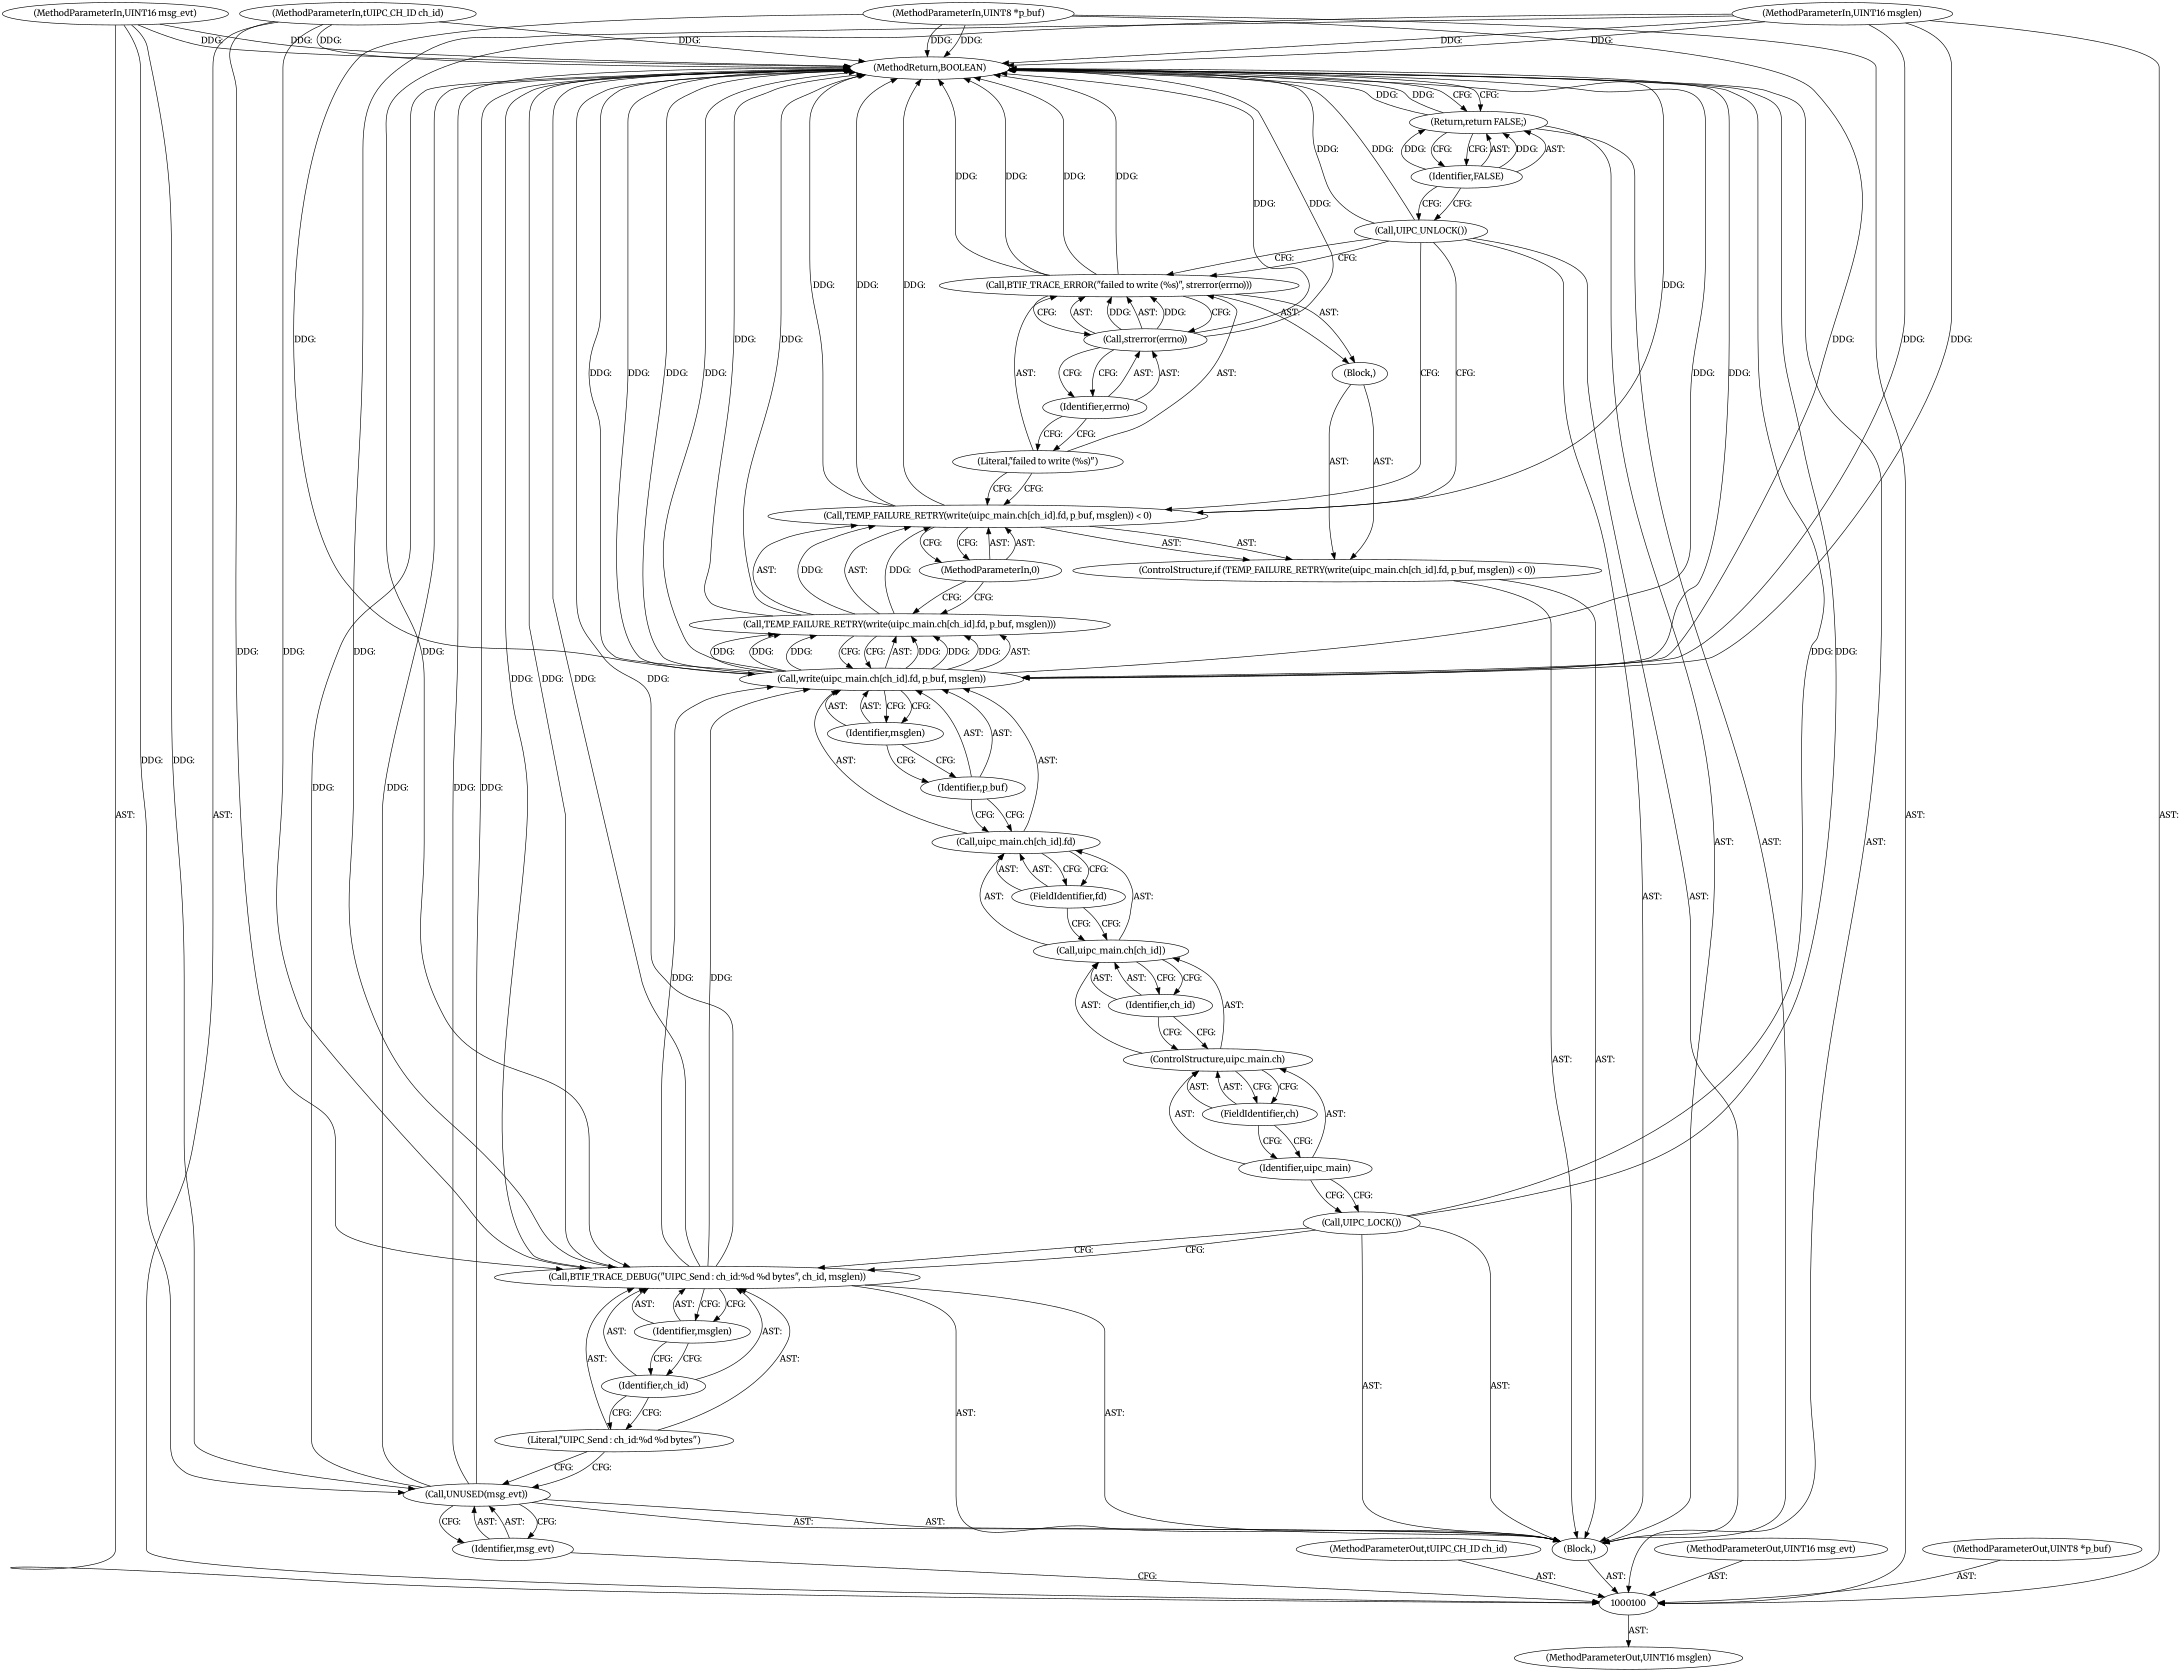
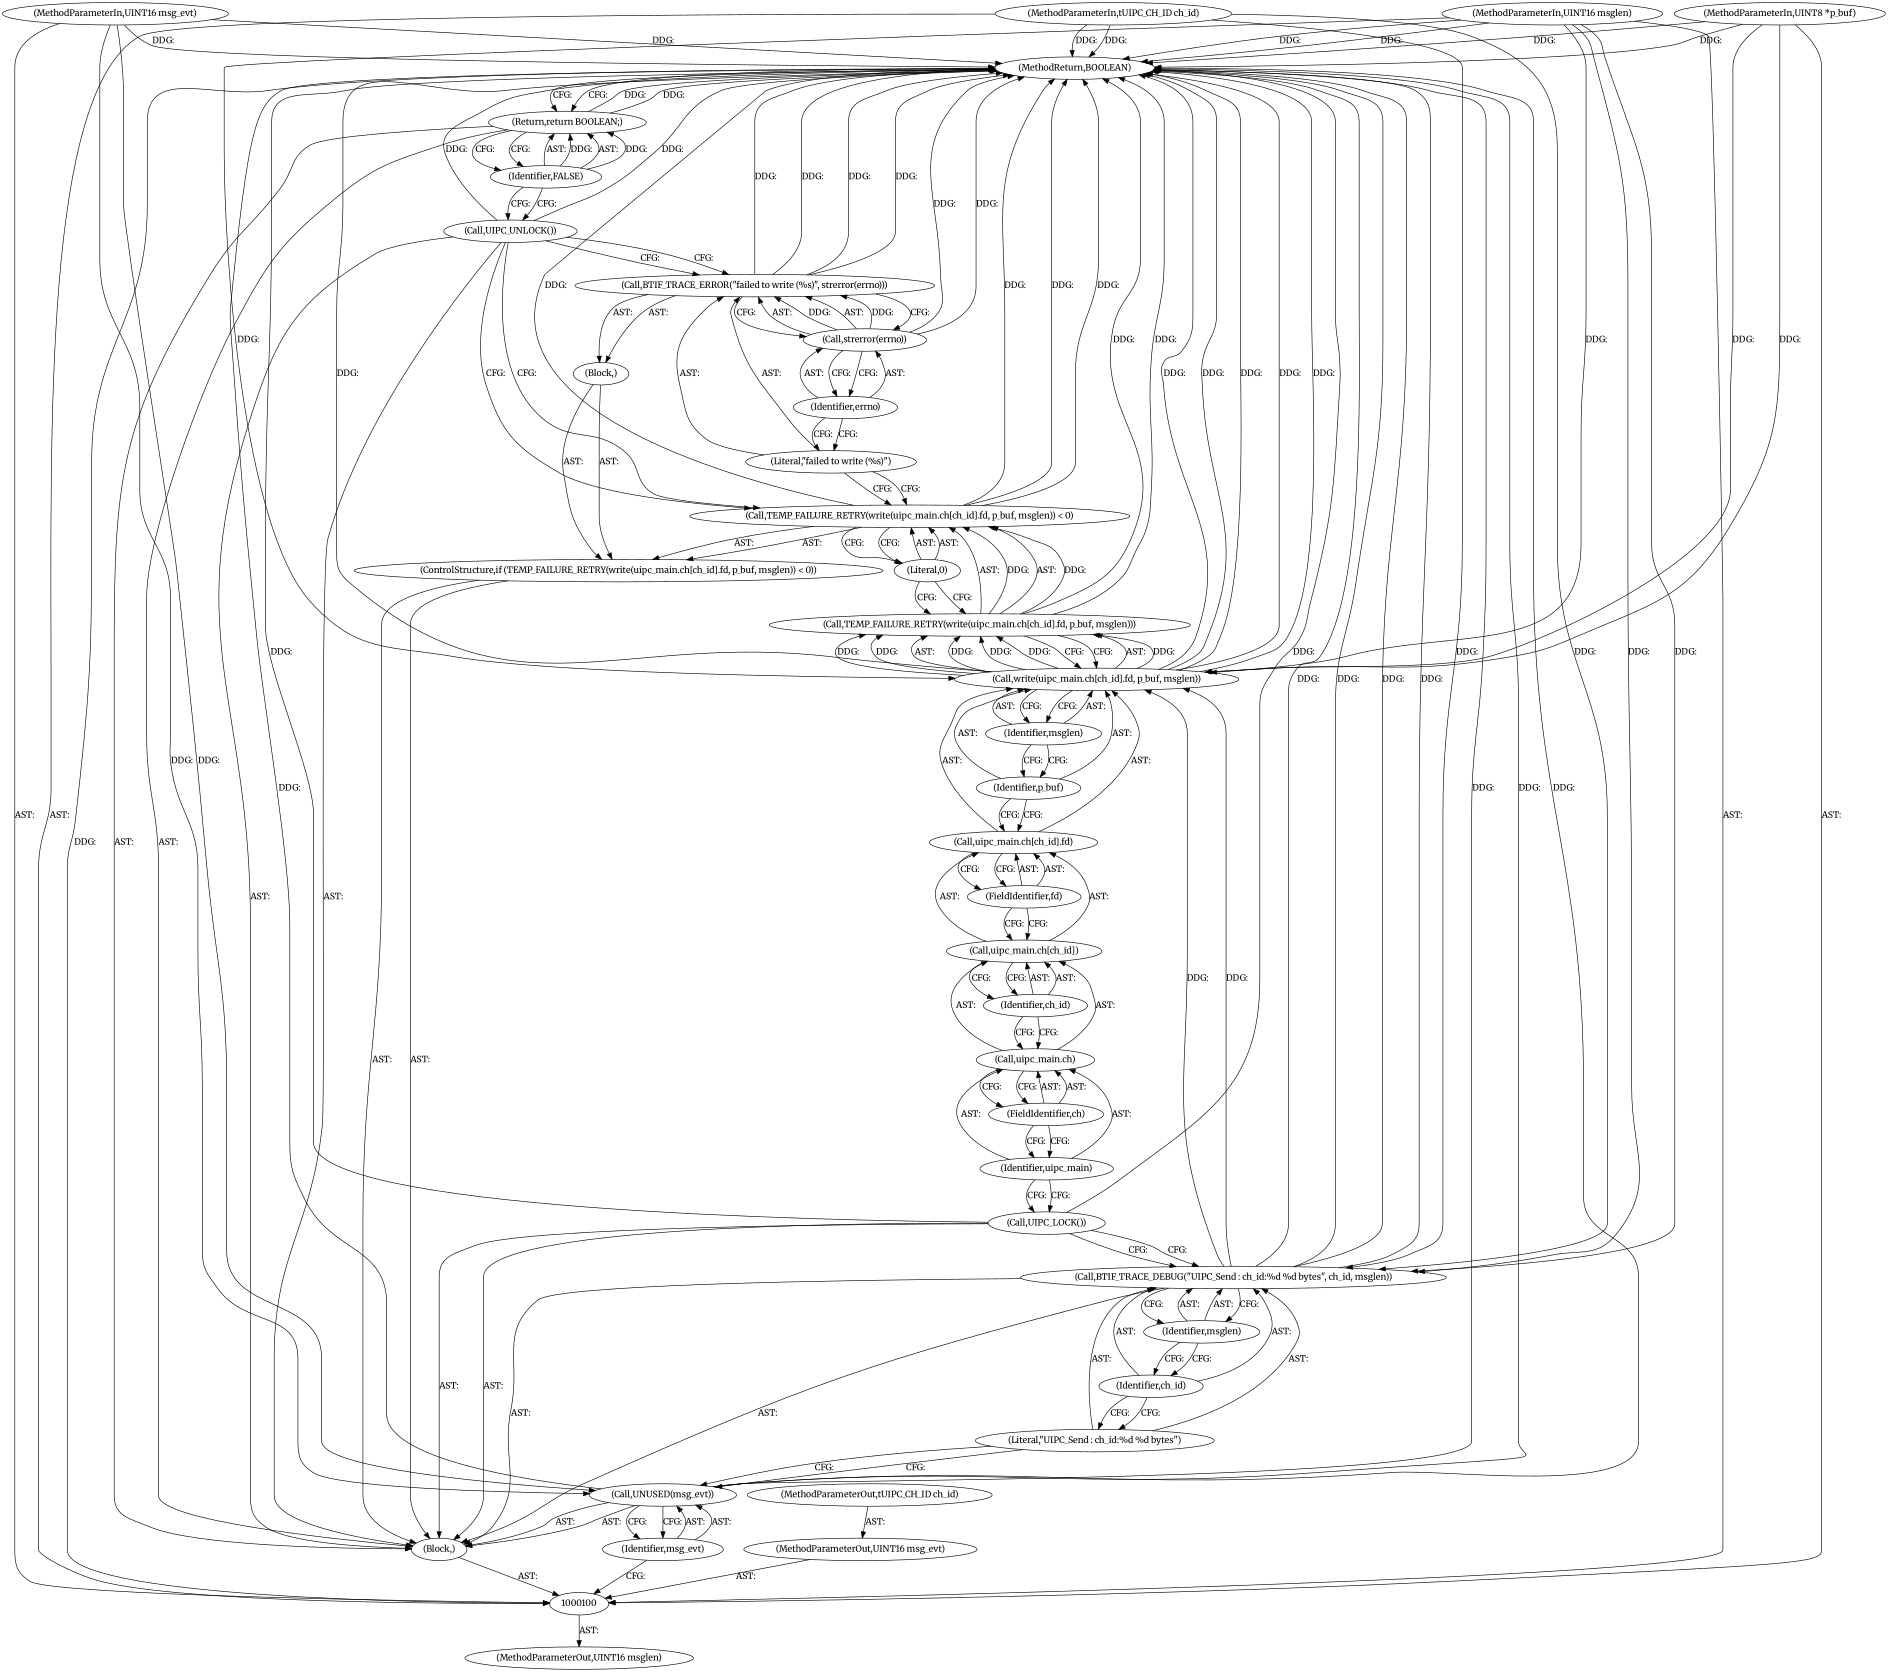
node "(Return,return FALSE;)": label "(Return,return FALSE;)" -> "(Return,return BOOLEAN;)"
node "(MethodParameterIn,0)": label "(MethodParameterIn,0)" -> "(Literal,0)"
edge "(MethodReturn,BOOLEAN)" -> "1000100": label "AST: " -> "DDG: "
node "(ControlStructure,uipc_main.ch)": label "(ControlStructure,uipc_main.ch)" -> "(Call,uipc_main.ch)"
node "(MethodParameterOut,UINT8 *p_buf)": removed
edge "(MethodParameterOut,tUIPC_CH_ID ch_id)" -> "1000100": now "(MethodParameterOut,tUIPC_CH_ID ch_id)" -> "(MethodParameterOut,UINT16 msg_evt)"
